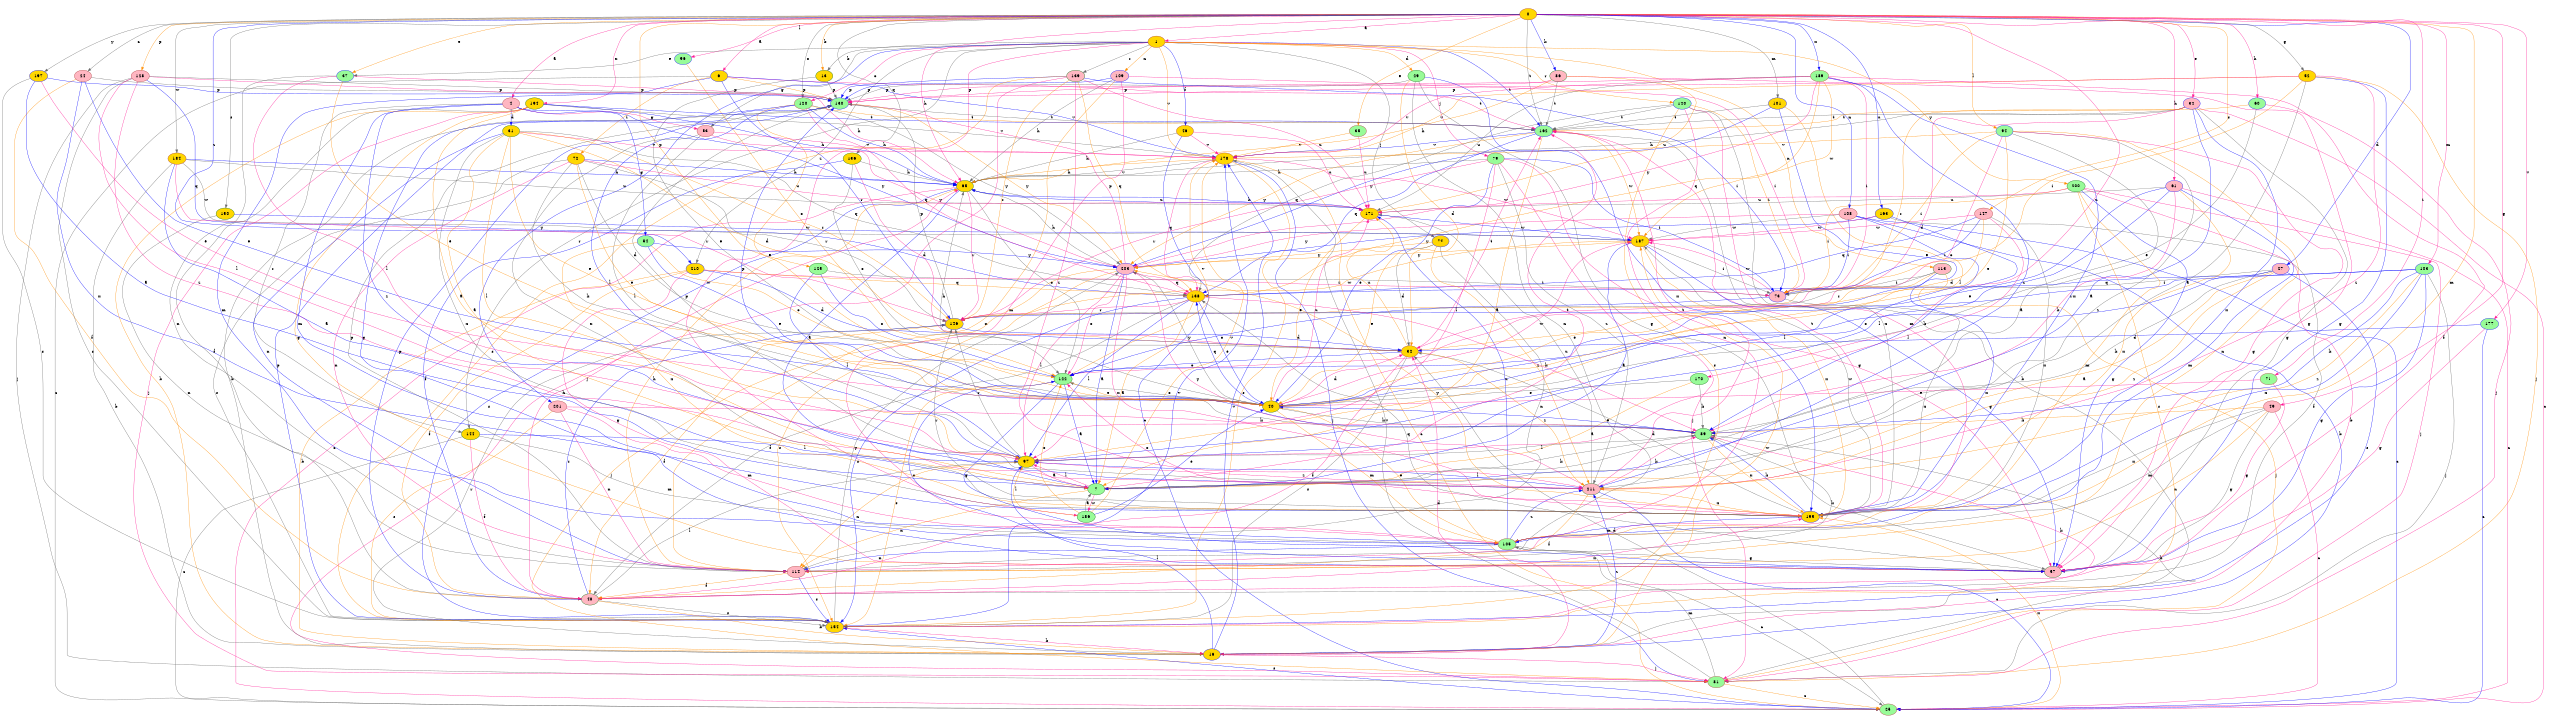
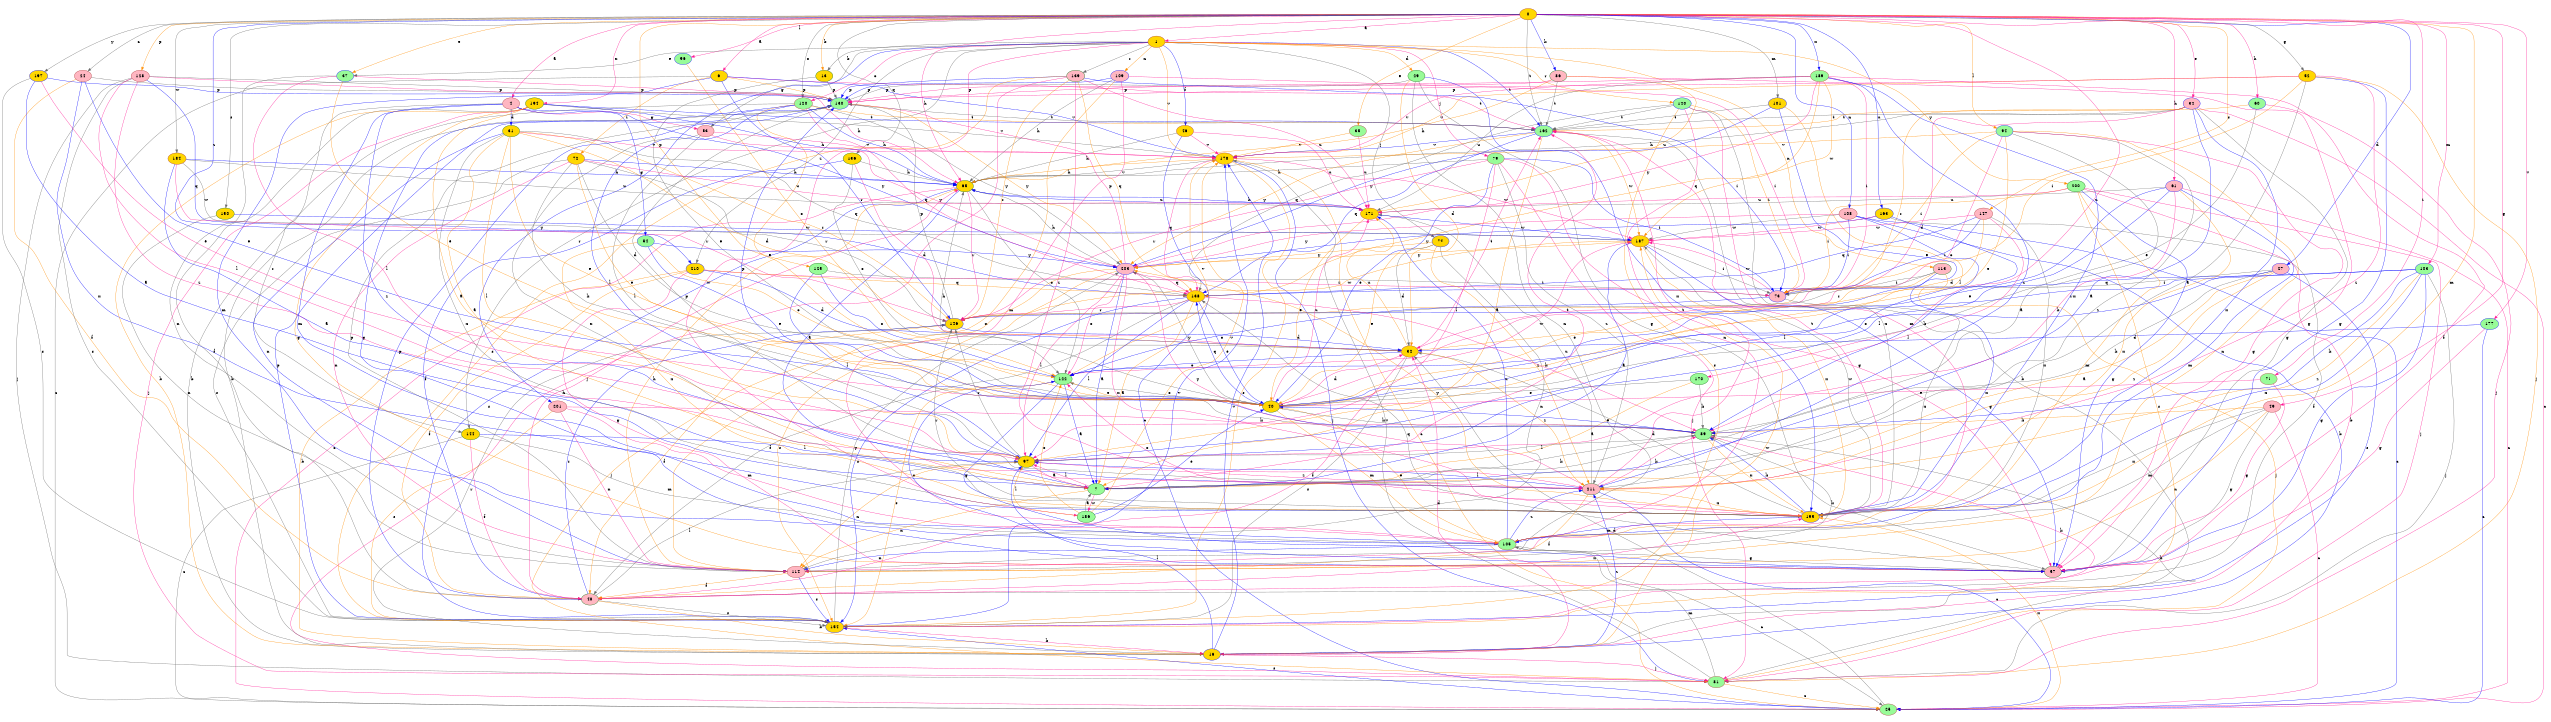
edge "184" -> "16": now "120" -> "16"
